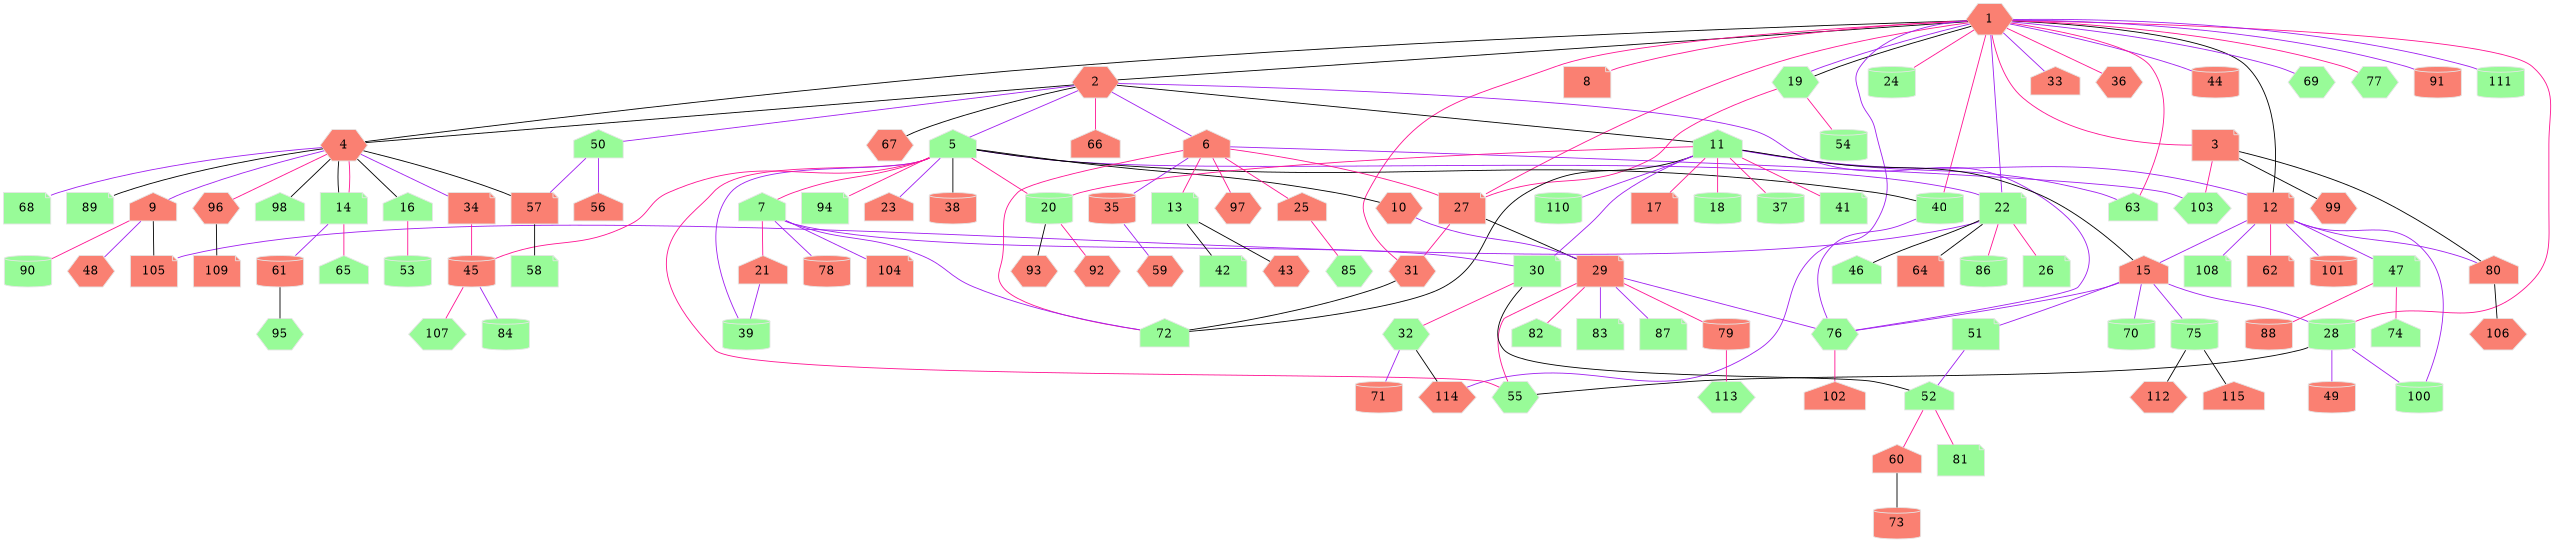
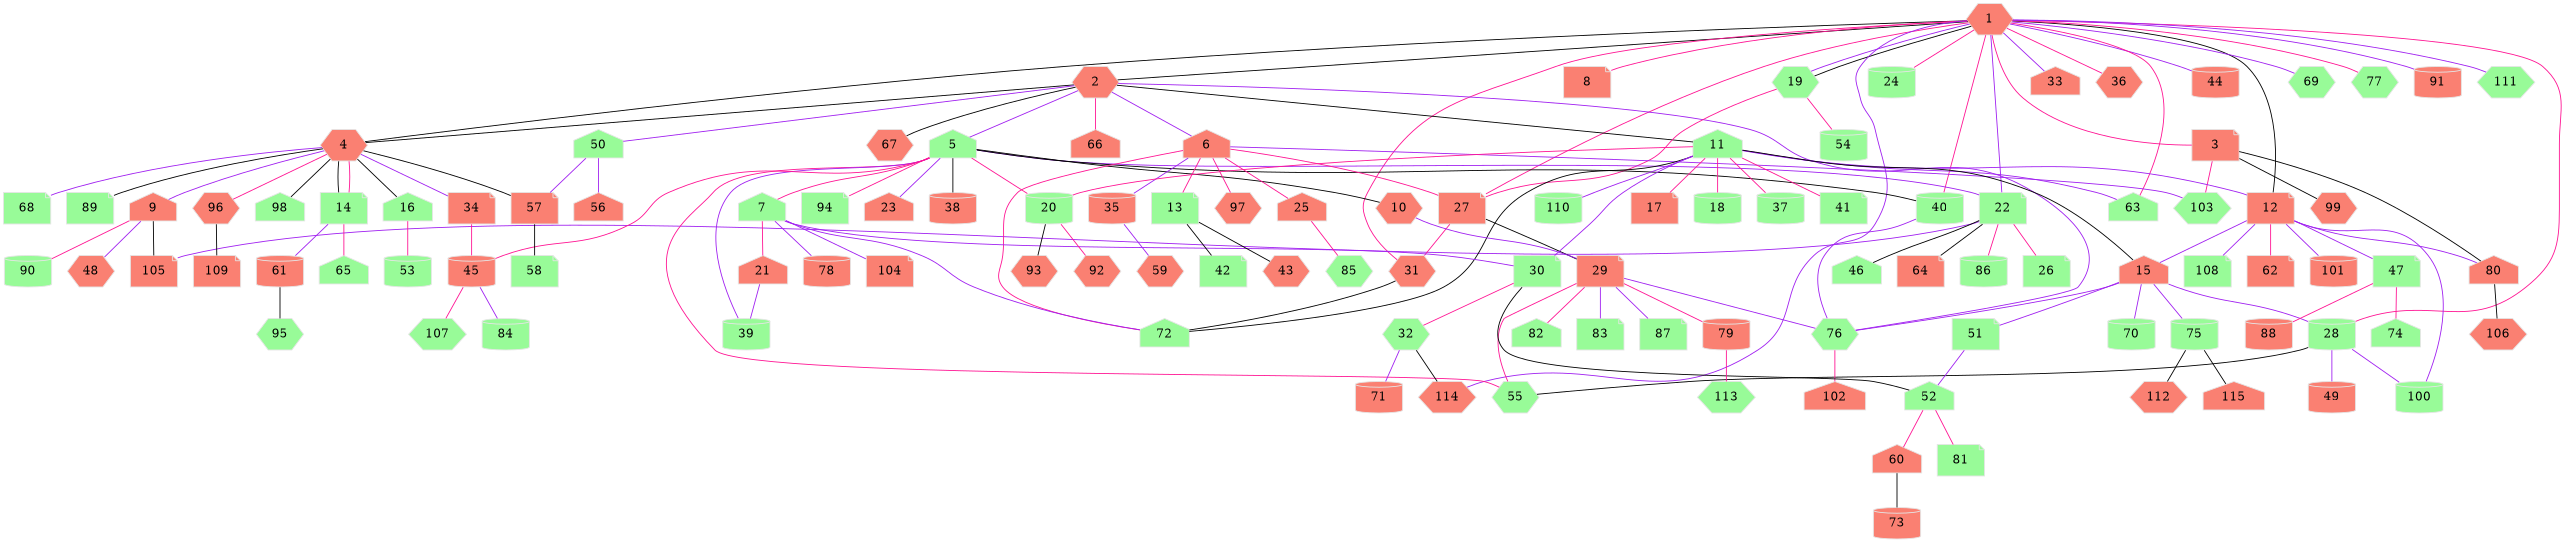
node "111": shape cylinder -> hexagon
